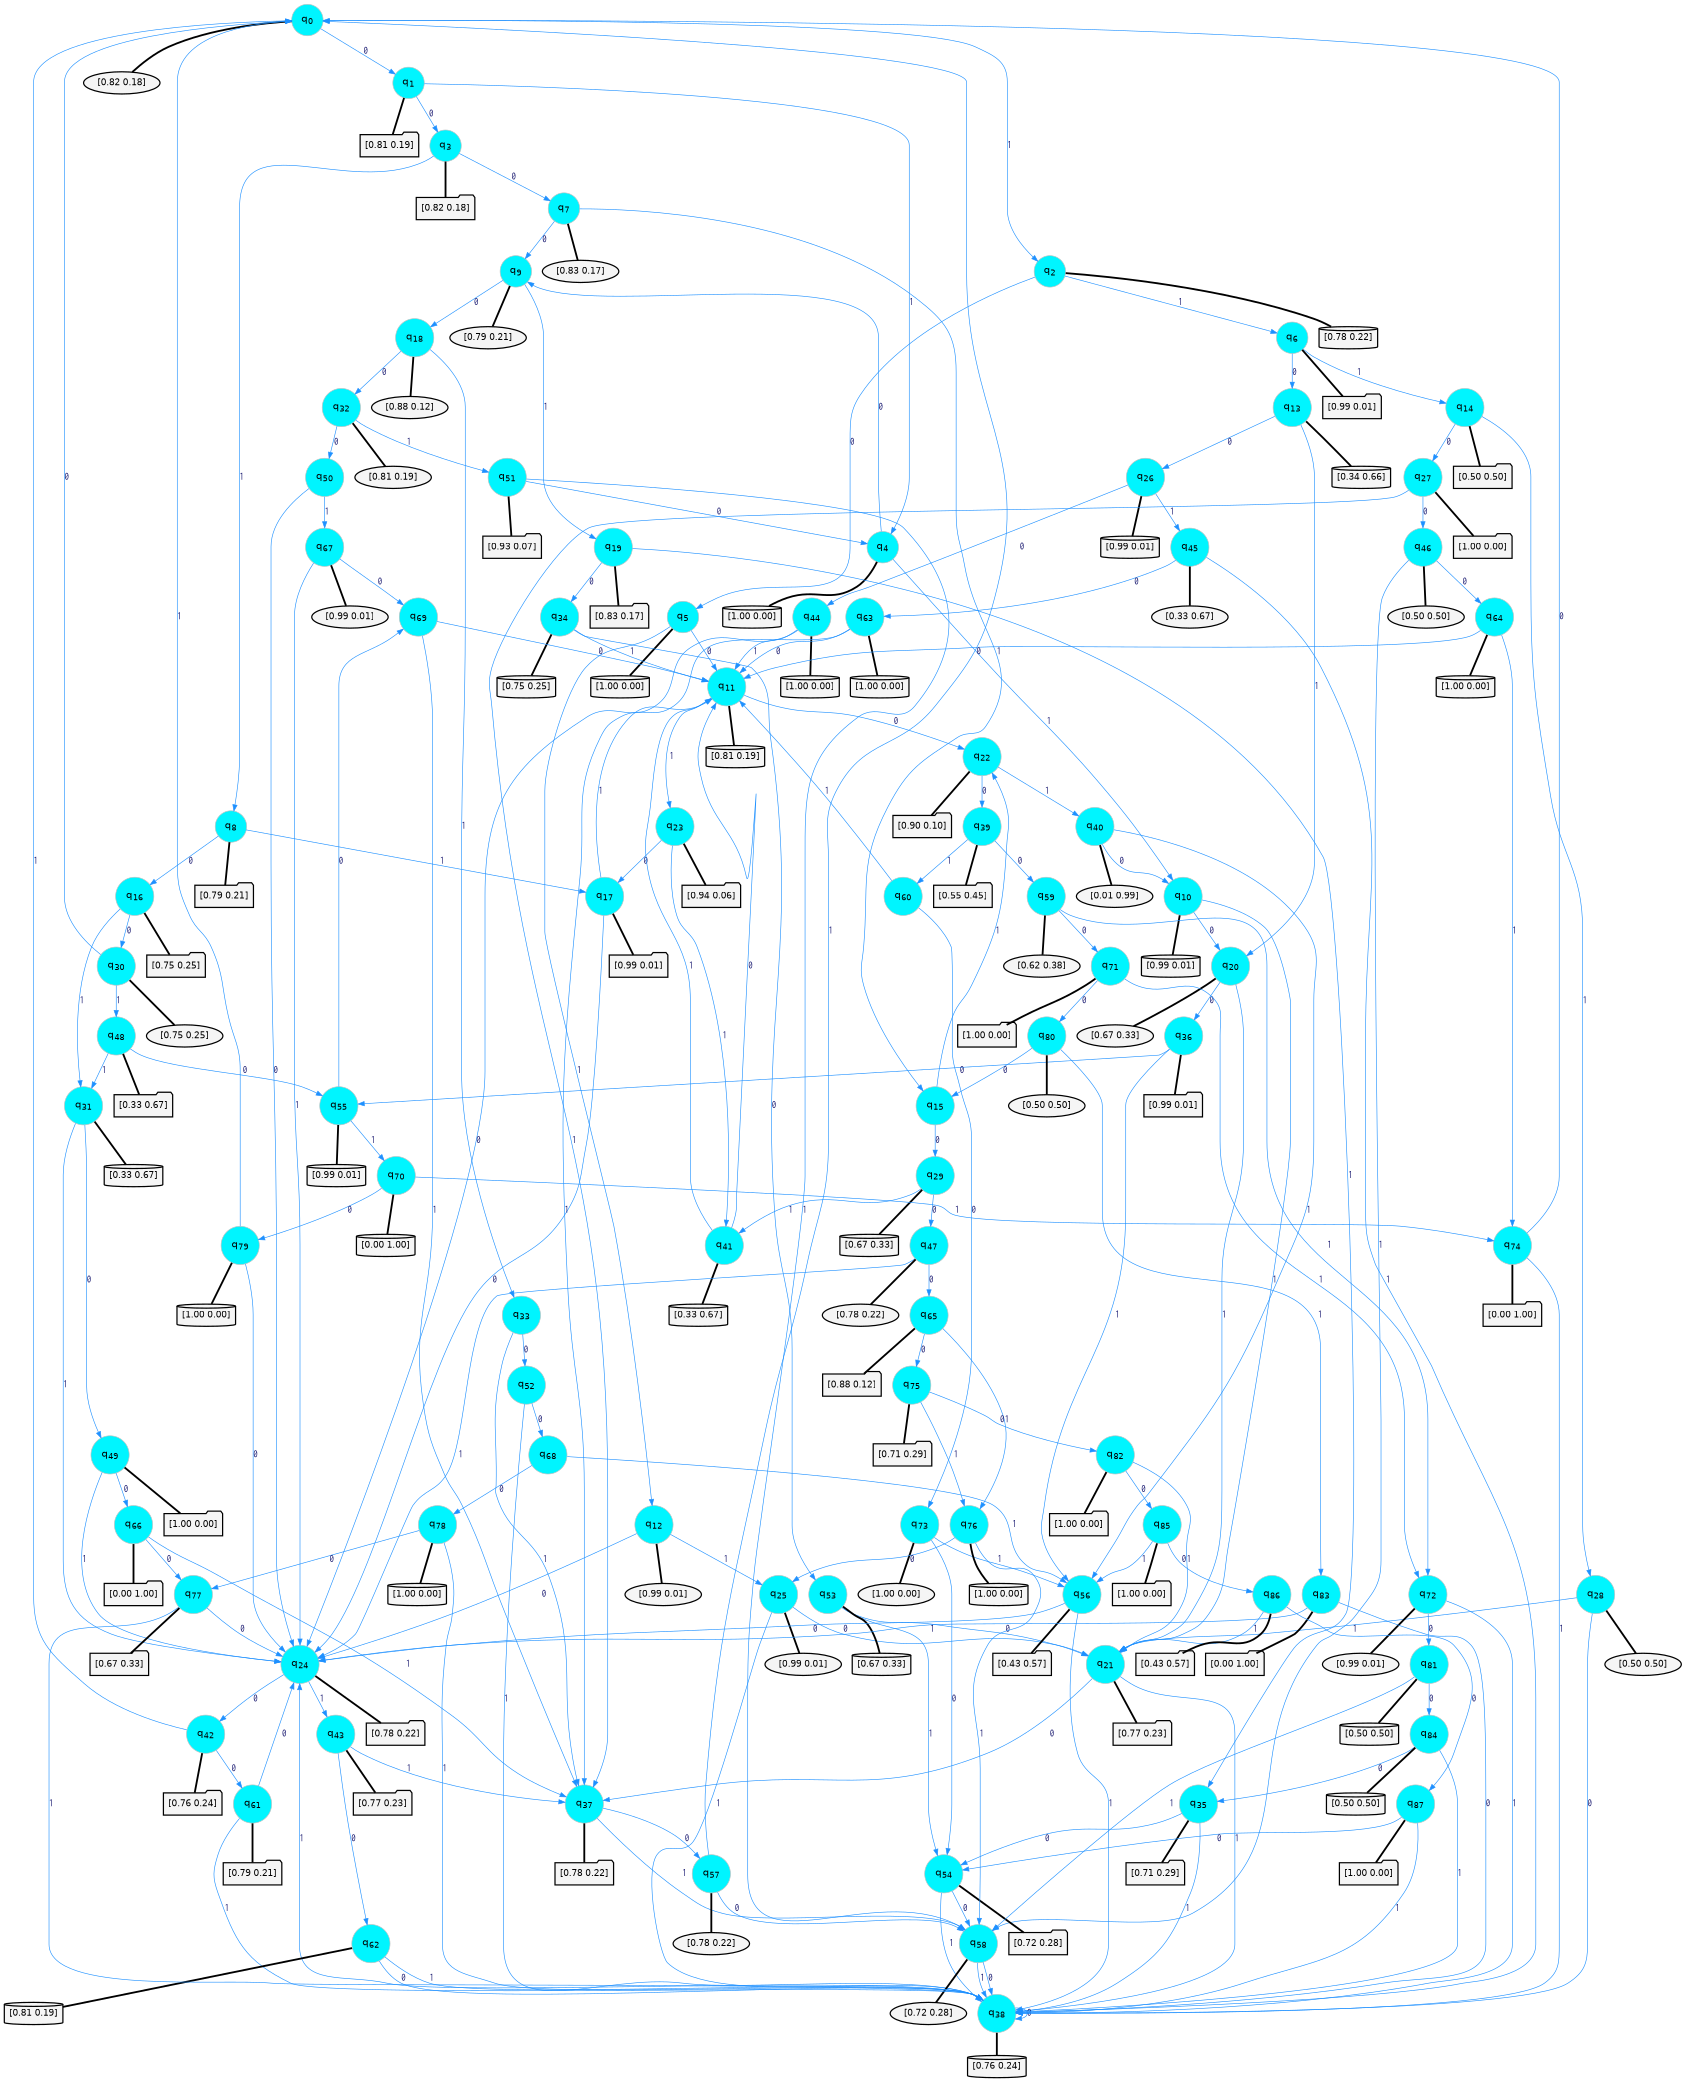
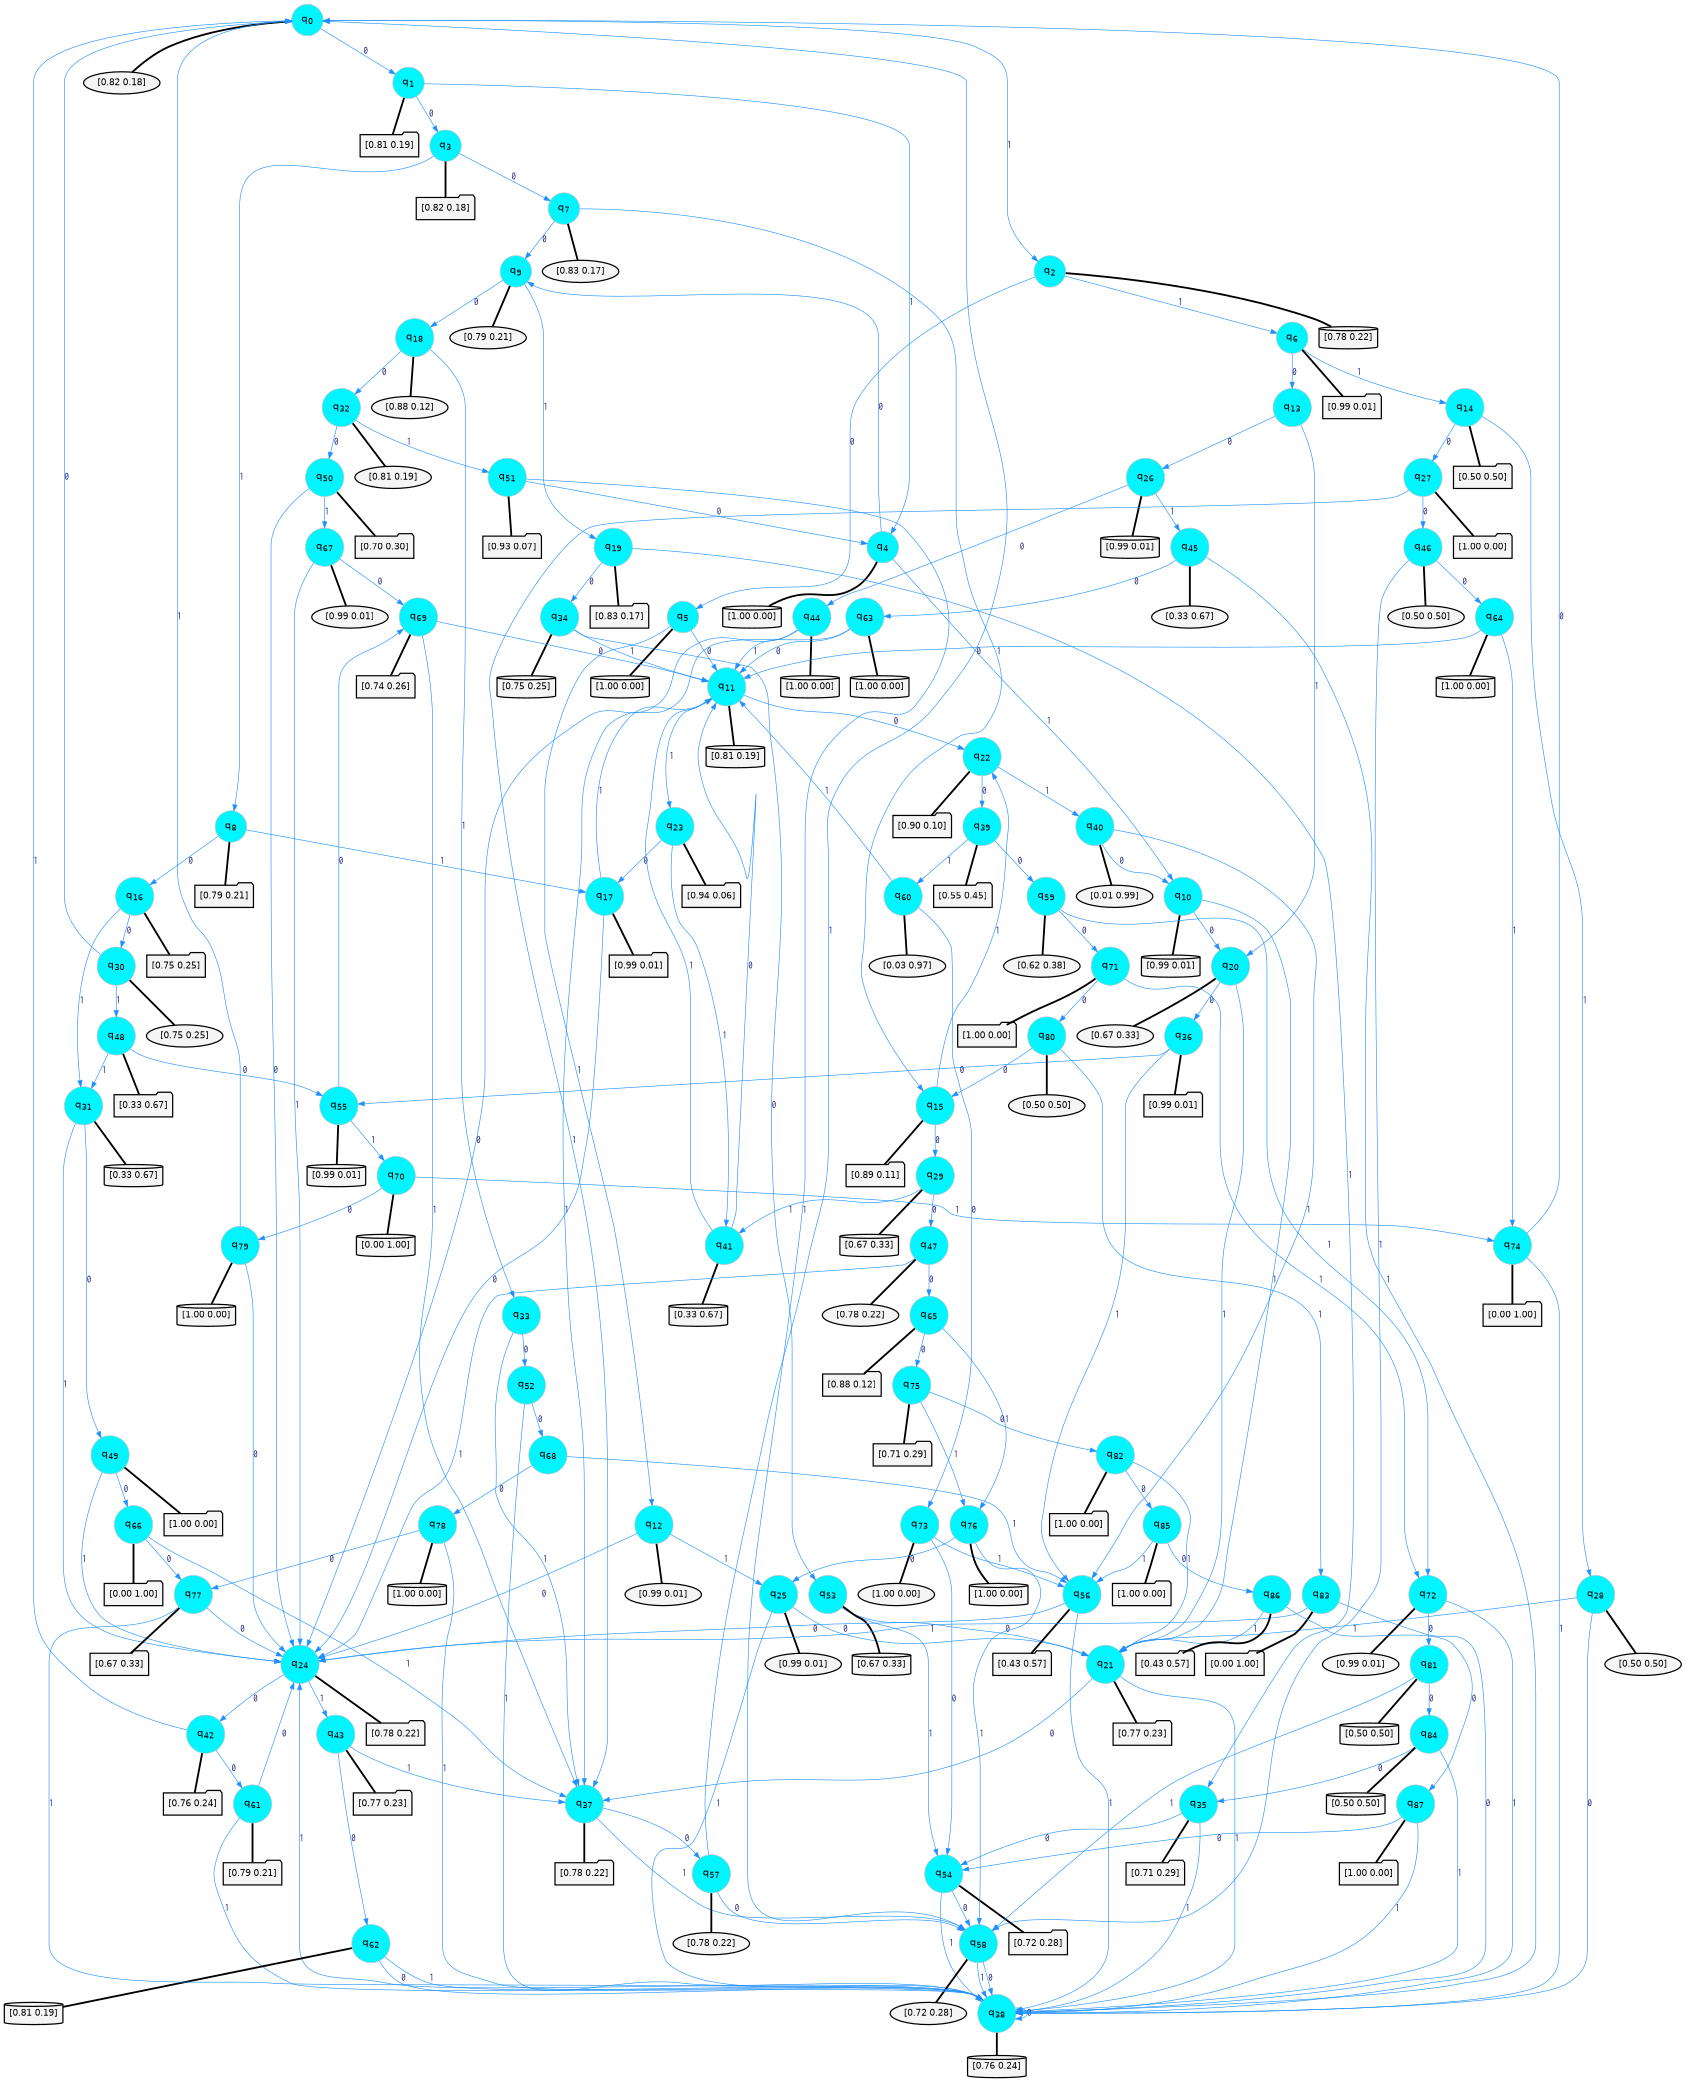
node "[0.34 0.66]": removed
node "[0.70 0.30]": added
node "[0.74 0.26]": added
node "[0.03 0.97]": added
node "[0.89 0.11]": added
